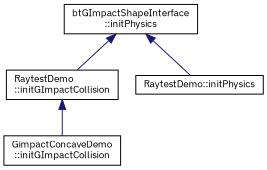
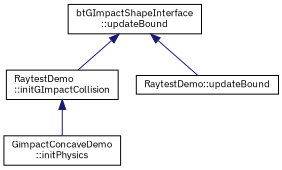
node "btGImpactShapeInterface ::initPhysics": label "btGImpactShapeInterface ::initPhysics" -> "btGImpactShapeInterface ::updateBound"
node "RaytestDemo::initPhysics": label "RaytestDemo::initPhysics" -> "RaytestDemo::updateBound"
node "GimpactConcaveDemo ::initGImpactCollision": label "GimpactConcaveDemo ::initGImpactCollision" -> "GimpactConcaveDemo ::initPhysics"
